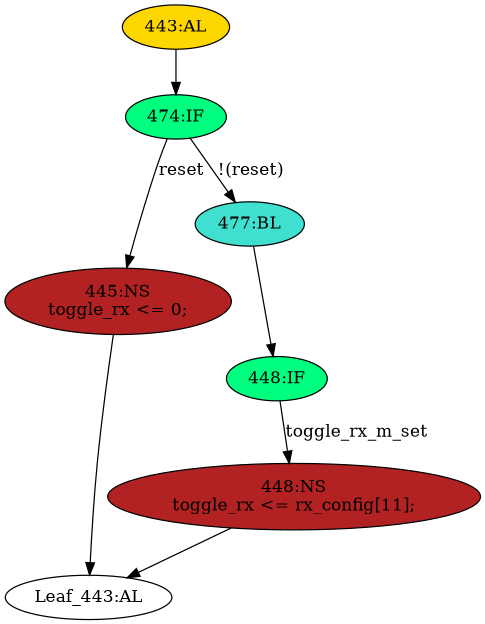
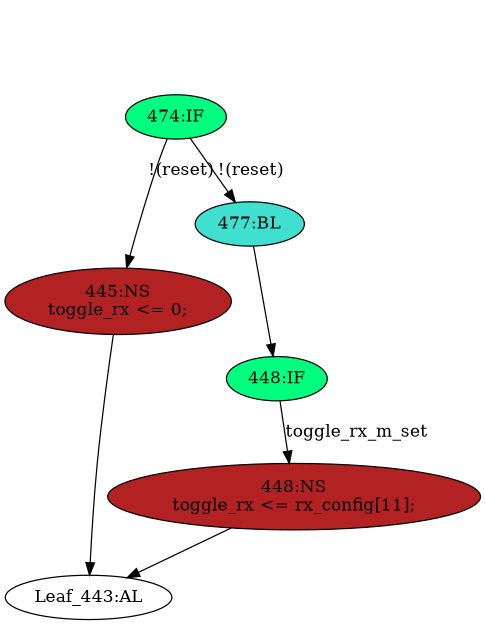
node "443:AL": removed
edge "474:IF" -> "445:NS toggle_rx <= 0;": label "reset" -> "!(reset)"
